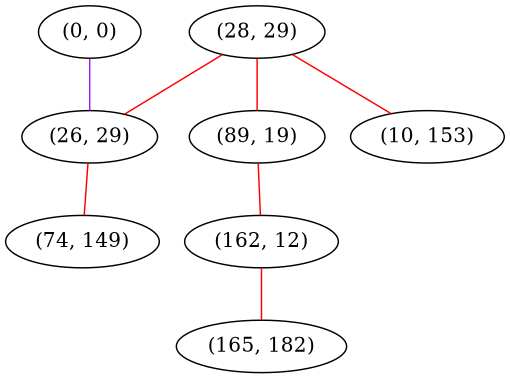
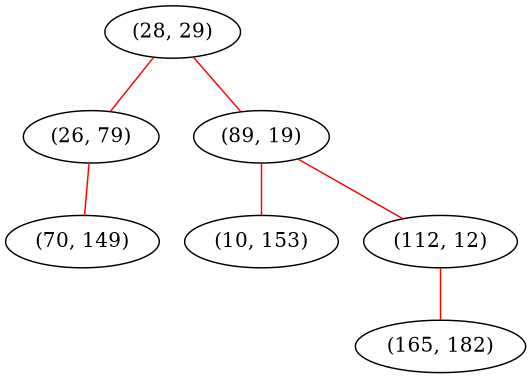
node "(0, 0)": removed
edge "(28, 29)" -- "(10, 153)": now "(89, 19)" -- "(10, 153)"
node "(26, 29)": label "(26, 29)" -> "(26, 79)"
node "(74, 149)": label "(74, 149)" -> "(70, 149)"
node "(162, 12)": label "(162, 12)" -> "(112, 12)"
